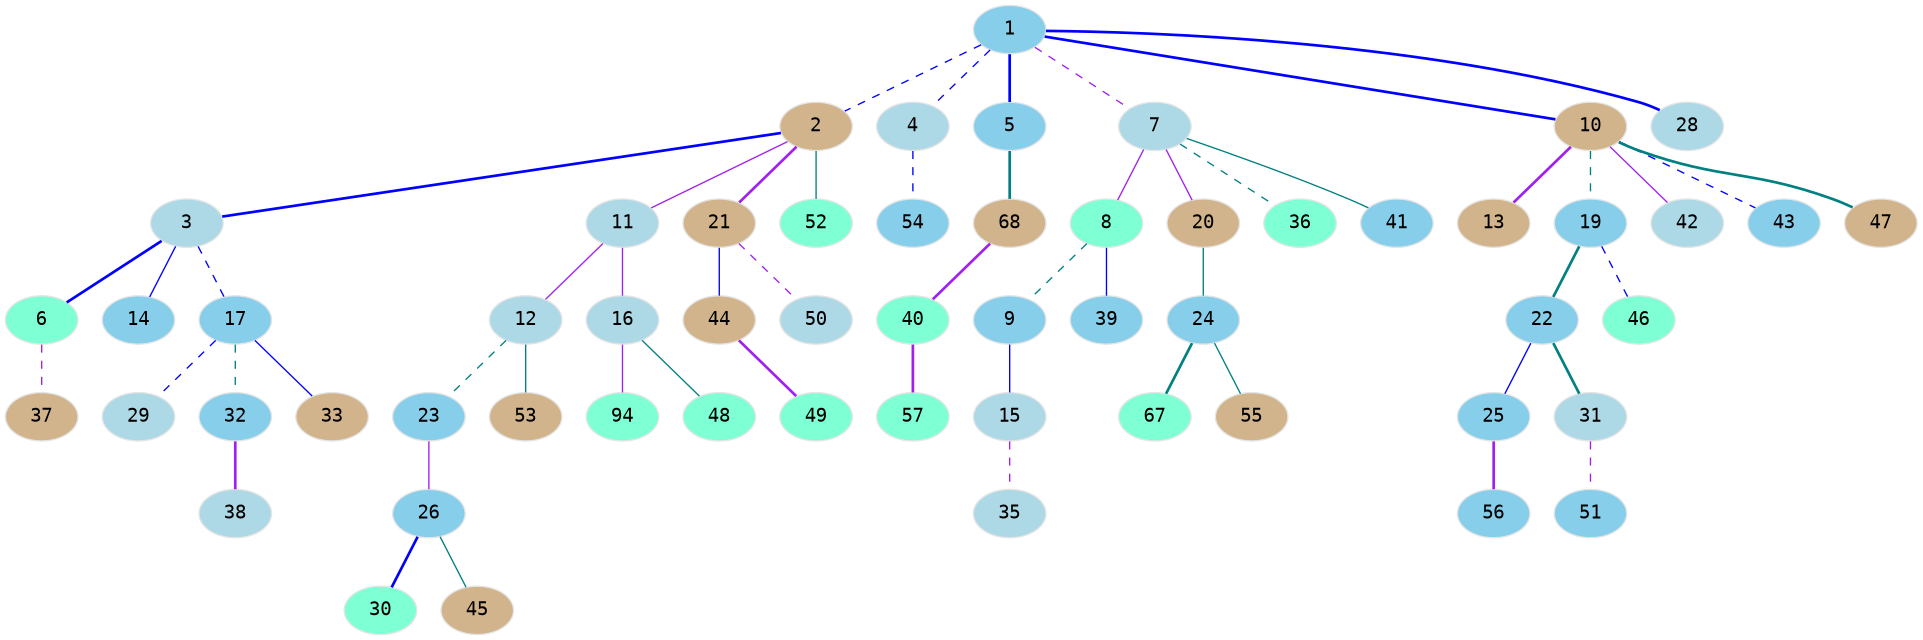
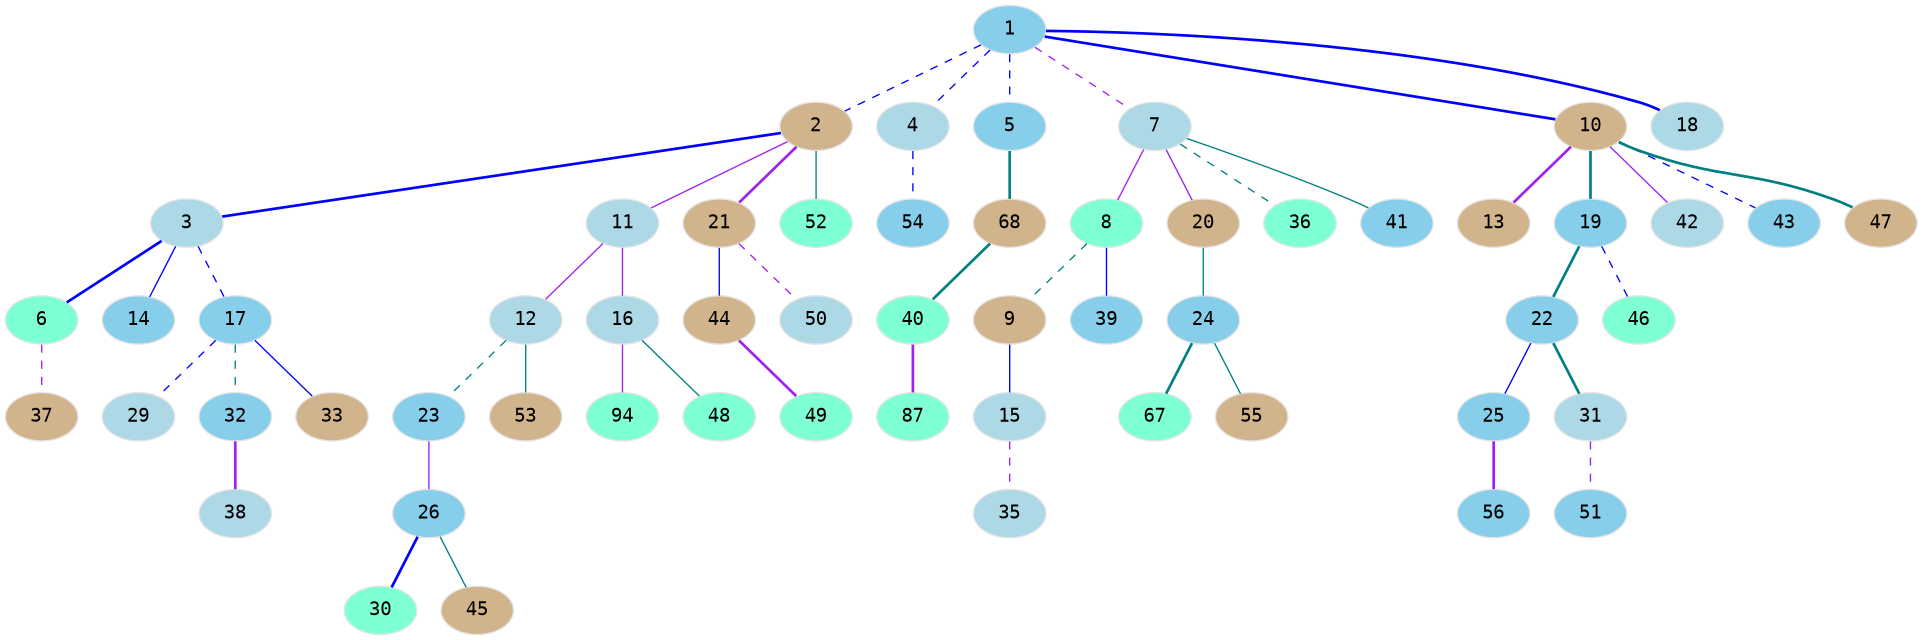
edge "1" -- "5": style bold -> dashed
node "28": label "28" -> "18"
edge "10" -- "19": style dashed -> bold
edge "68" -- "40": color purple -> teal
node "9": fillcolor skyblue -> tan
node "57": label "57" -> "87"
